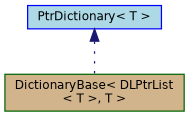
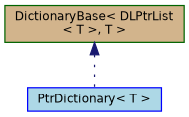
edge "DictionaryBase< DLPtrList < T >, T >" -> "PtrDictionary< T >": reversed
